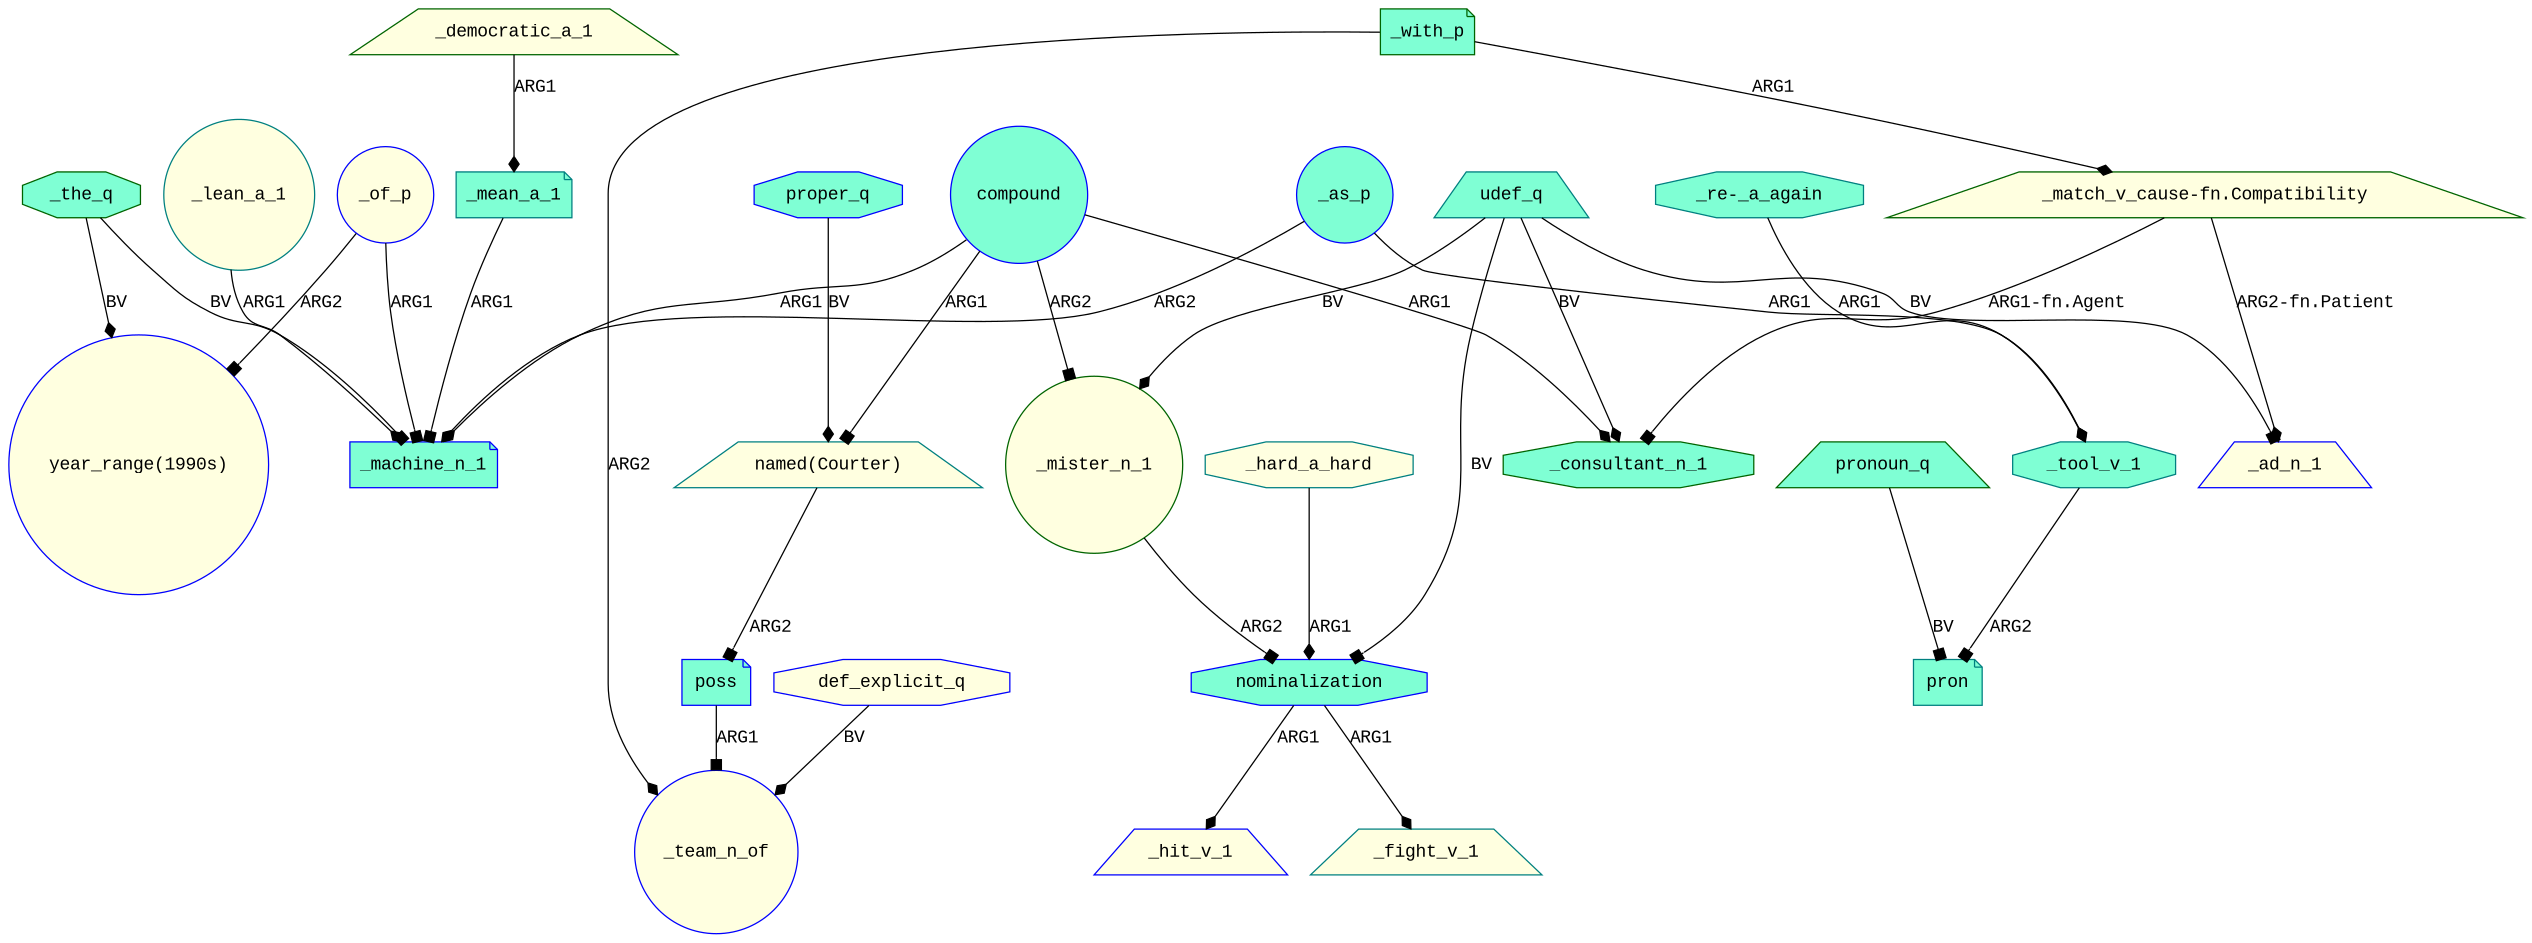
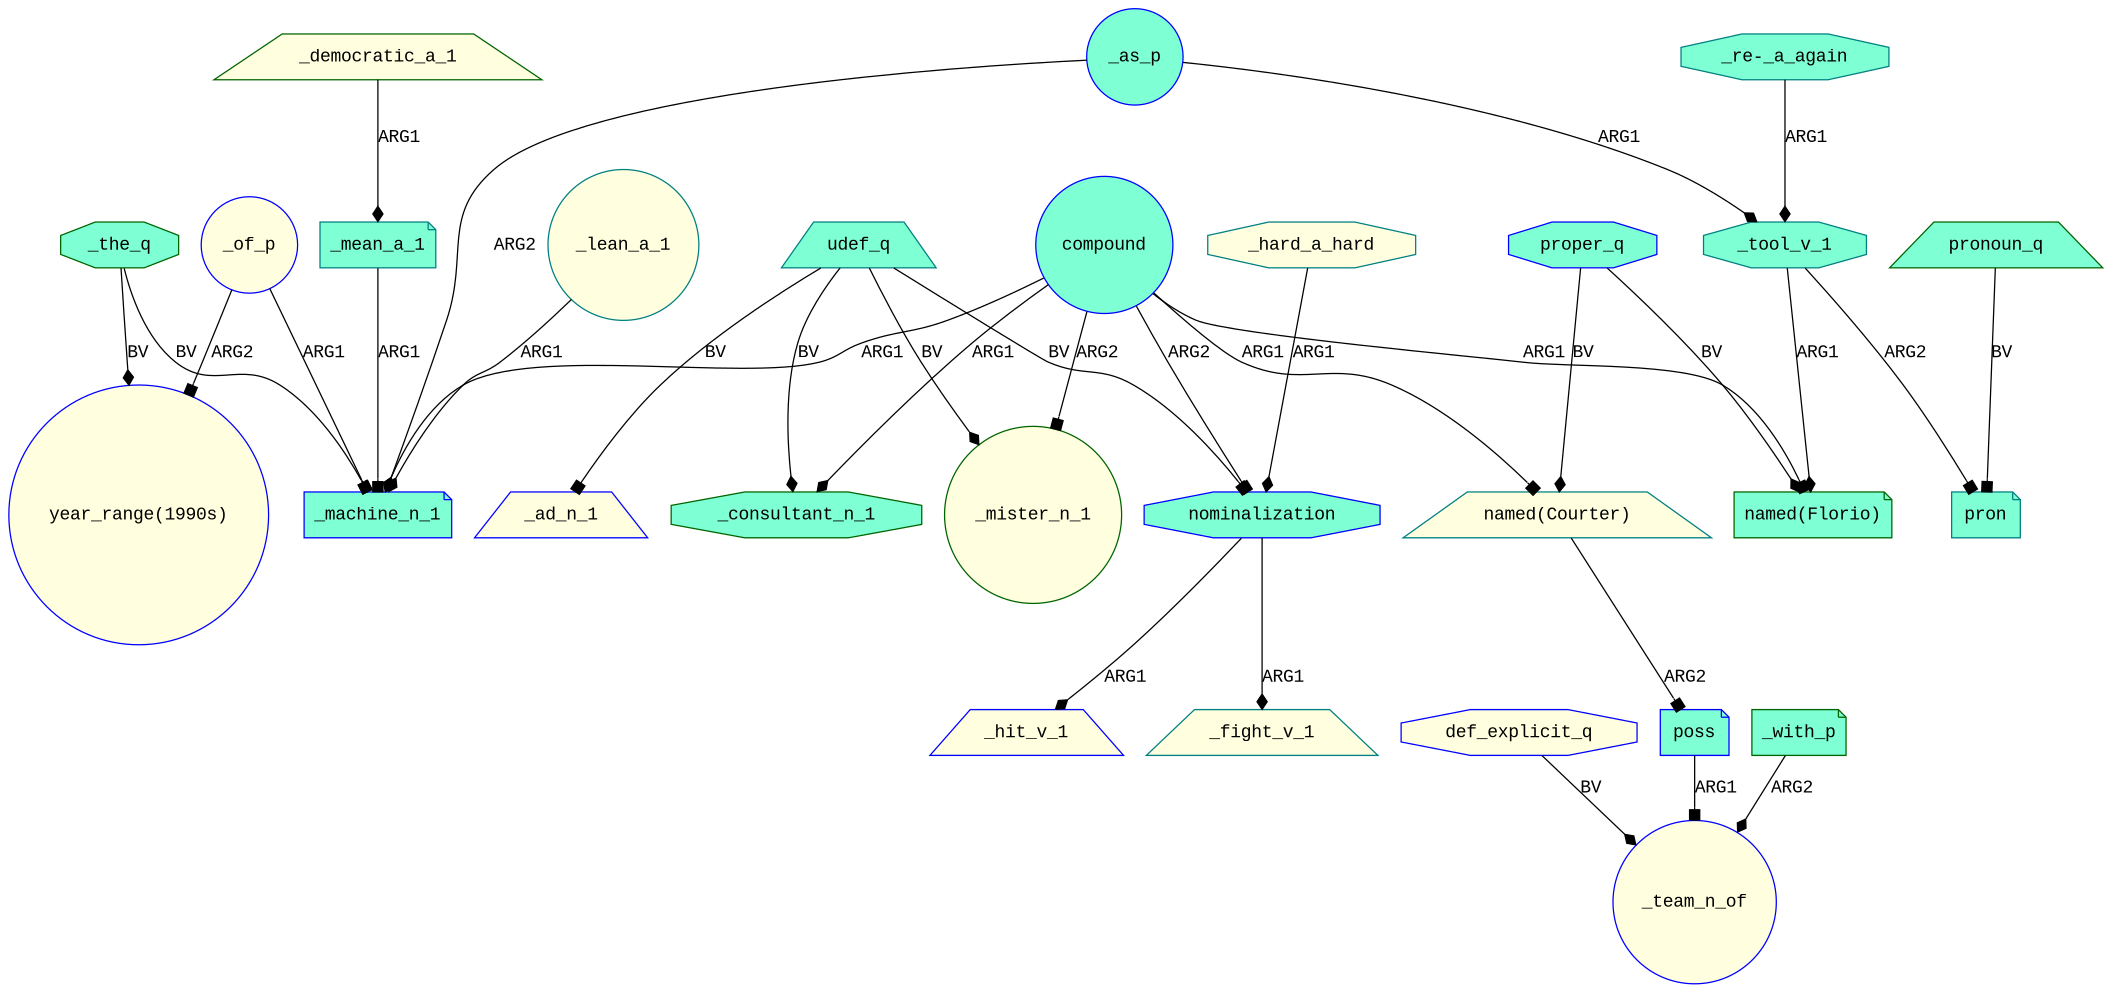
node "_match_v_cause-fn.Compatibility": removed
node "named(Florio)": added
edge "_mister_n_1" -> "nominalization": now "compound" -> "nominalization"
